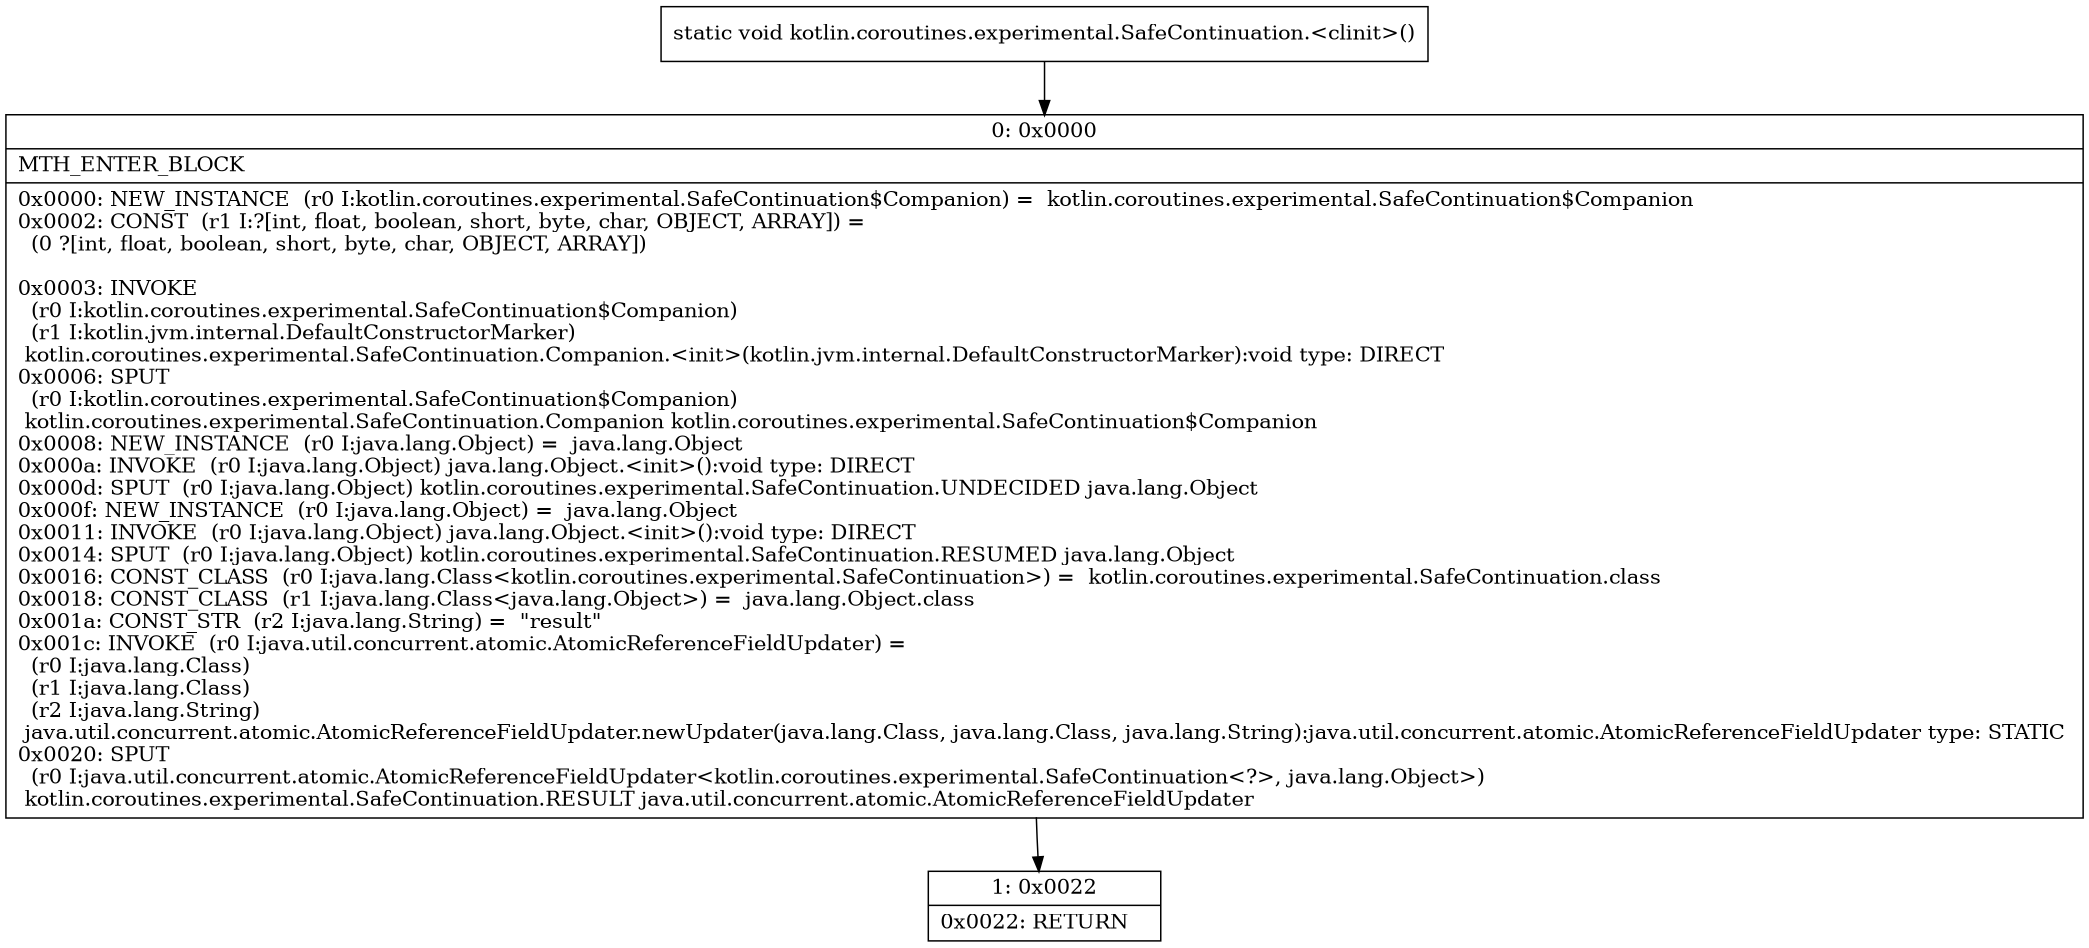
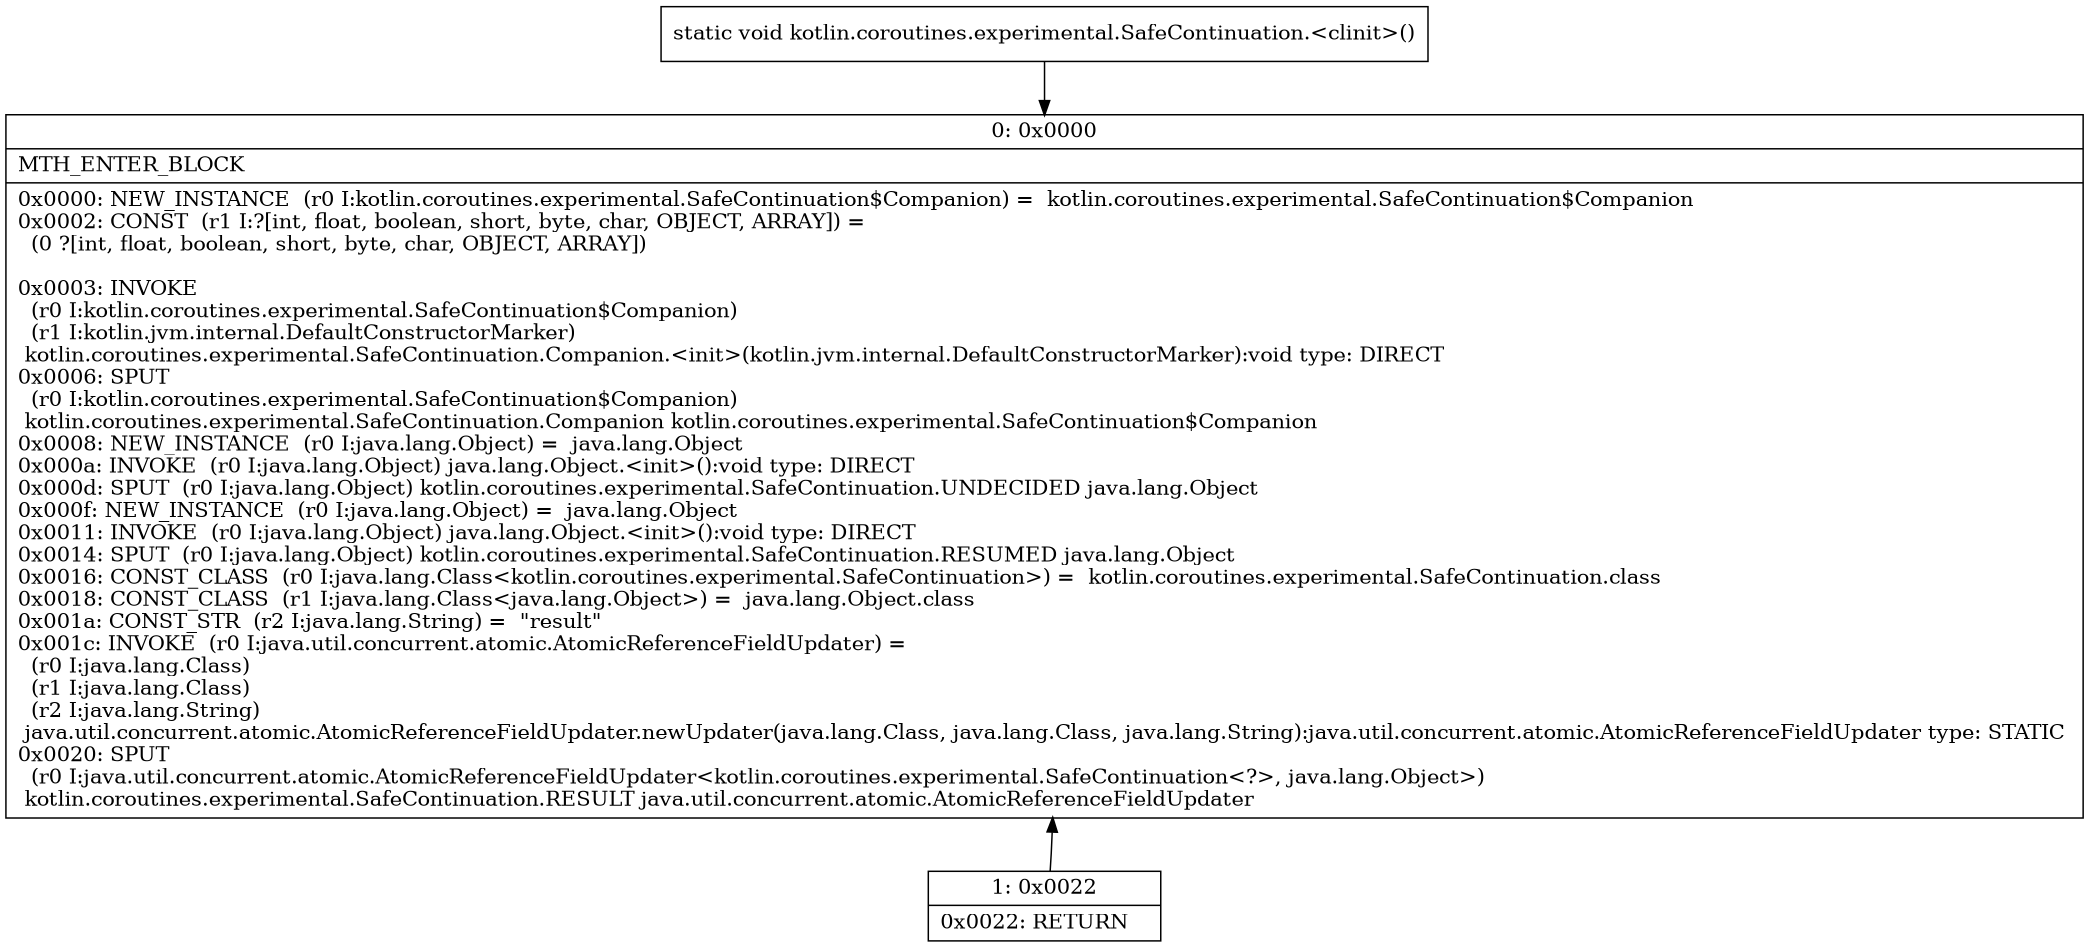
edge "0: 0x0000" -> "1: 0x0022": reversed
